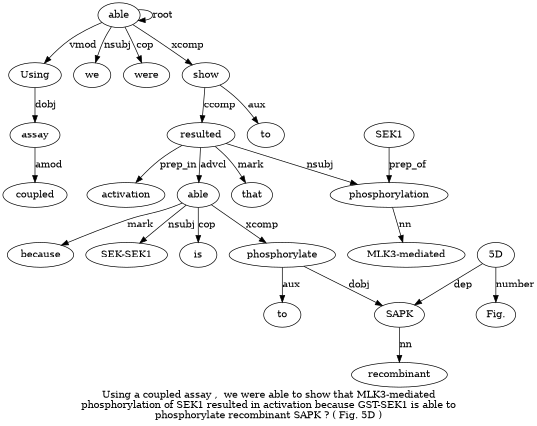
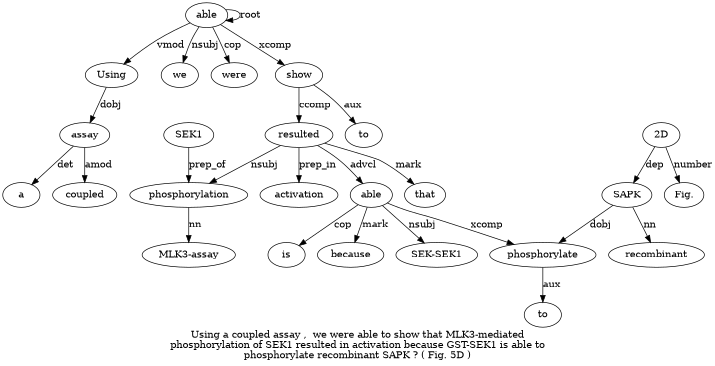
node "a": added
node "MLK3-mediated": label "MLK3-mediated" -> "MLK3-assay"
node "5D": label "5D" -> "2D"
edge "phosphorylate" -> "SAPK": reversed
